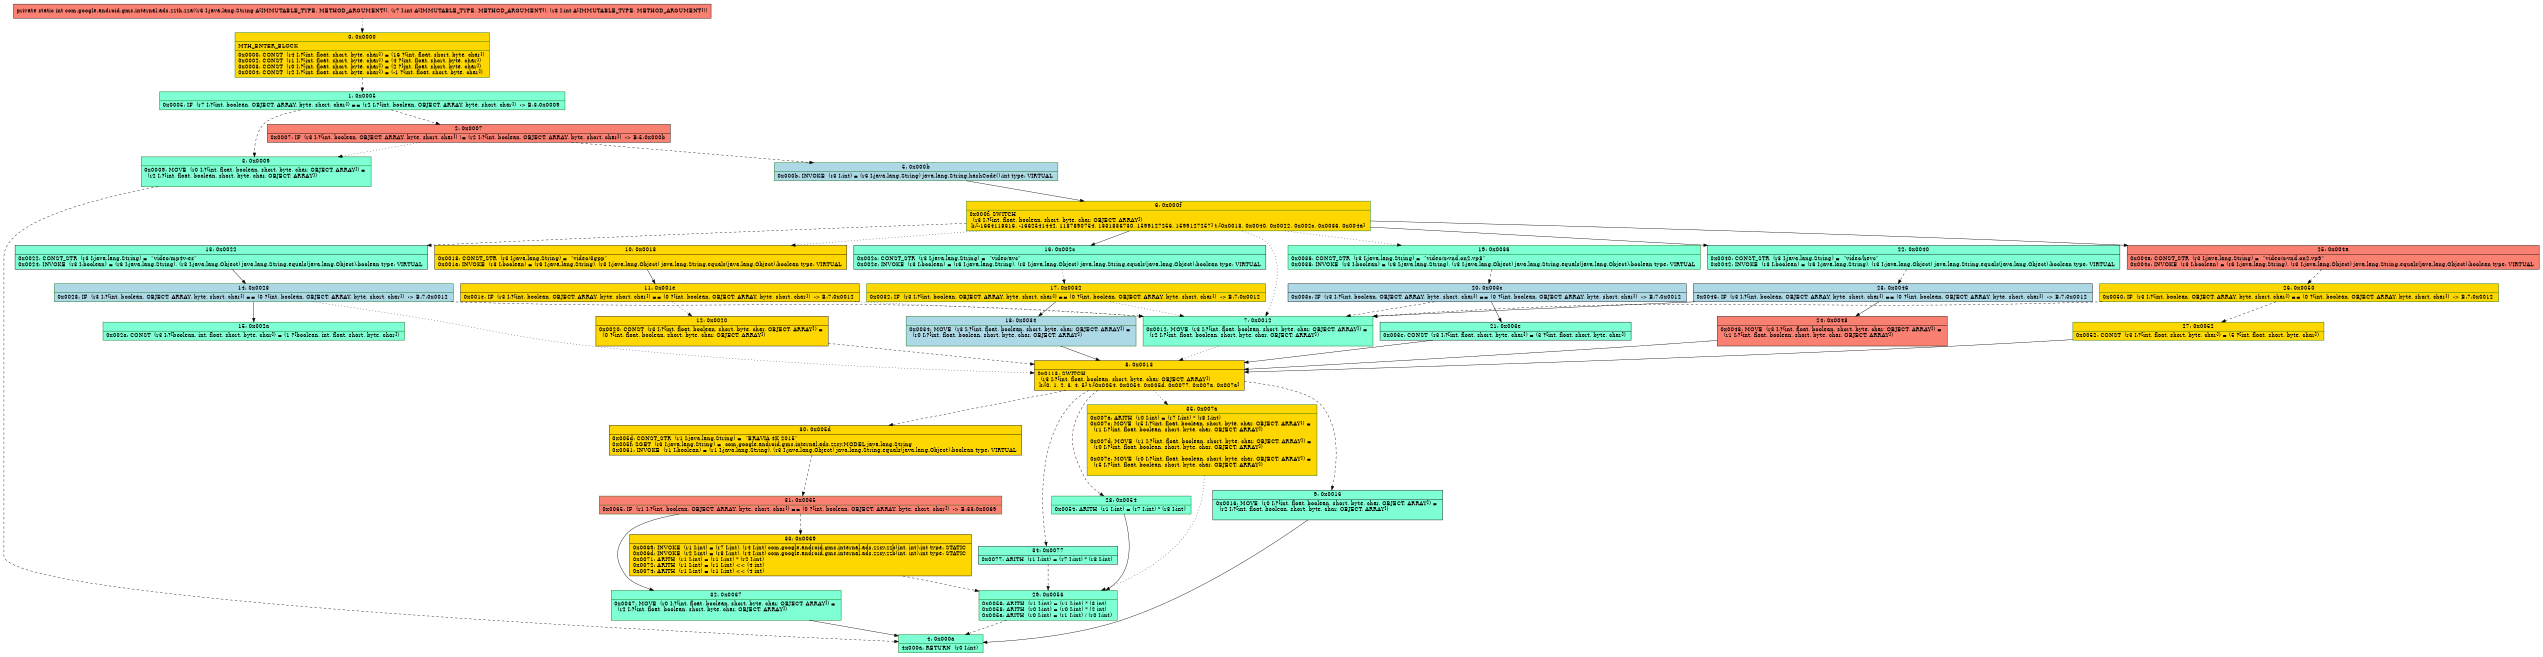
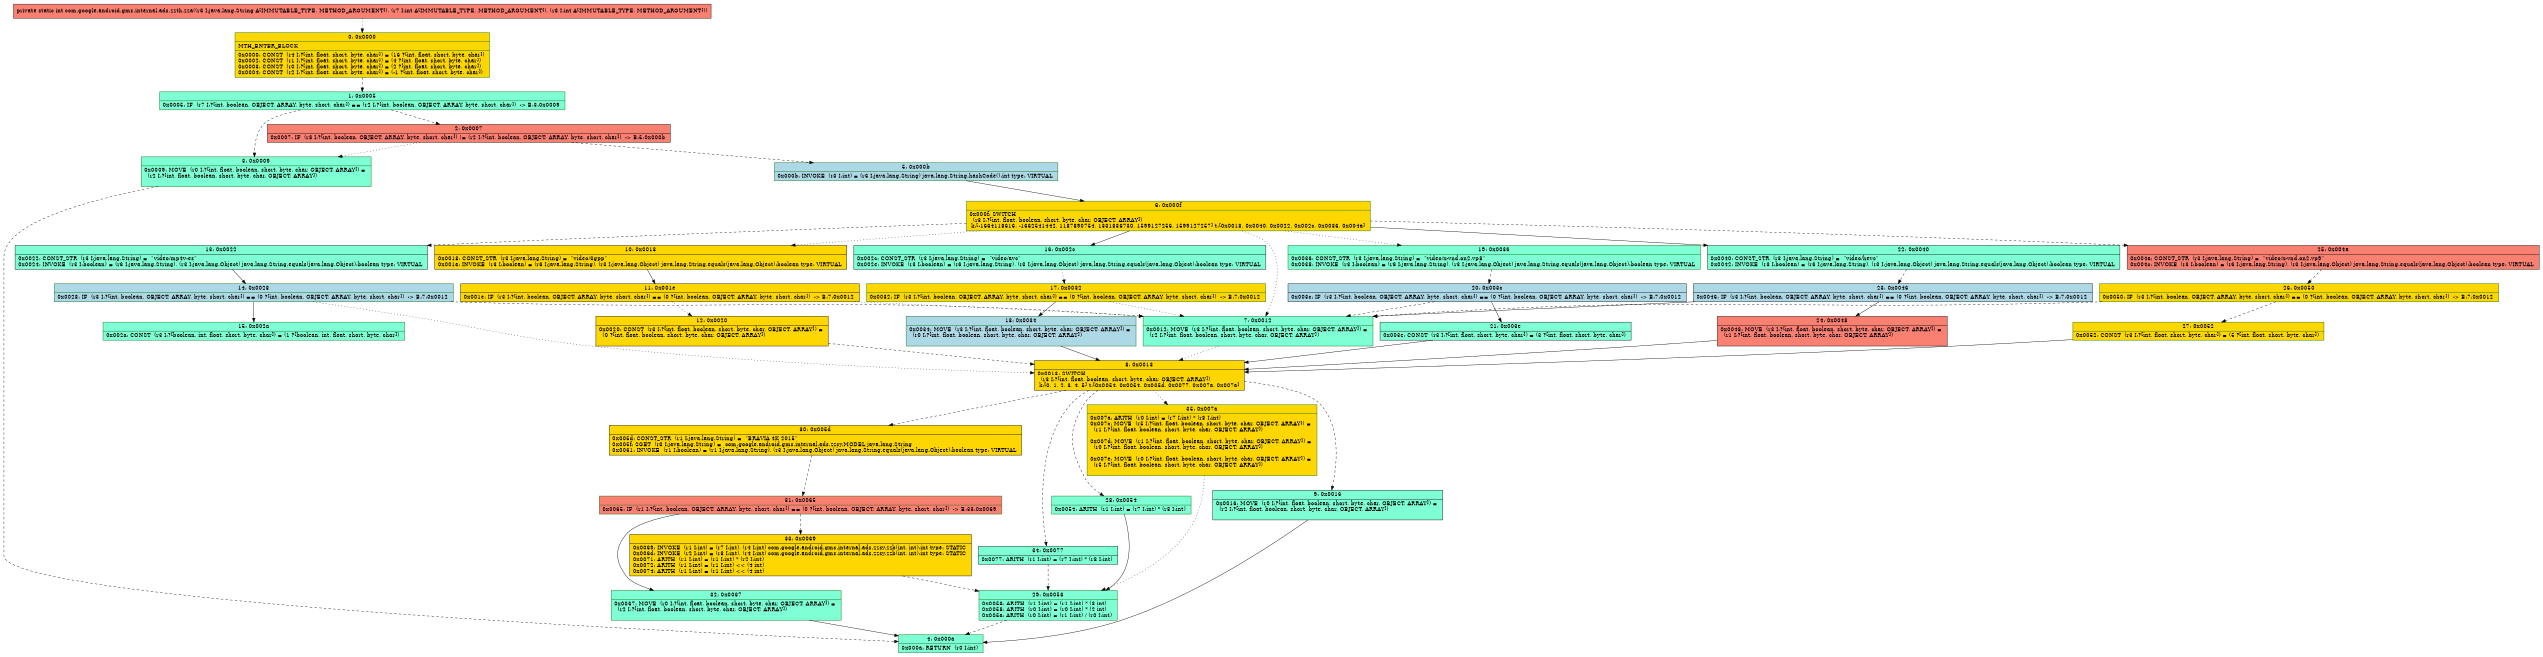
edge "6: 0x000f" -> "25: 0x004a": style solid -> dashed
node "8: 0x0013": text "0x0113: SWITCH" -> "0x0013: SWITCH"
node "4: 0x000a": text "4x000a: RETURN  (r0 I:int)" -> "0x000a: RETURN  (r0 I:int)"
